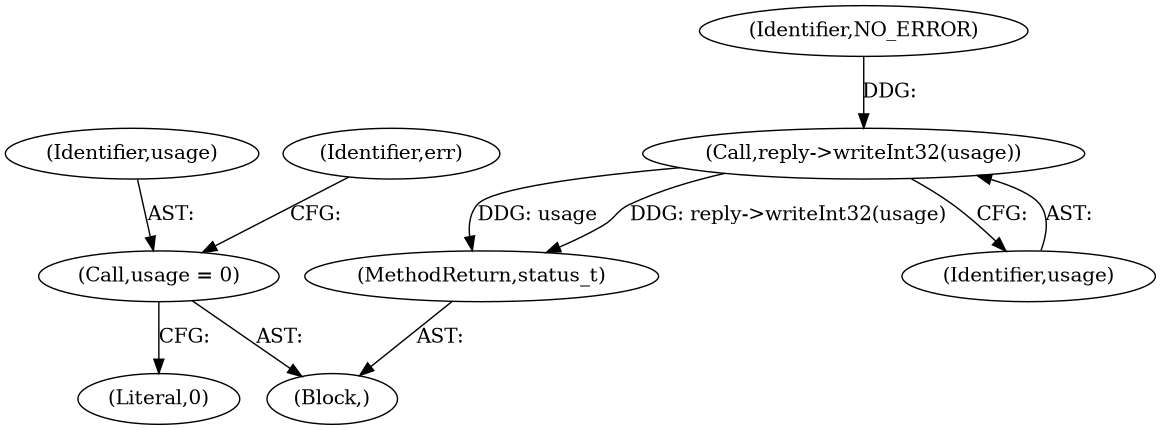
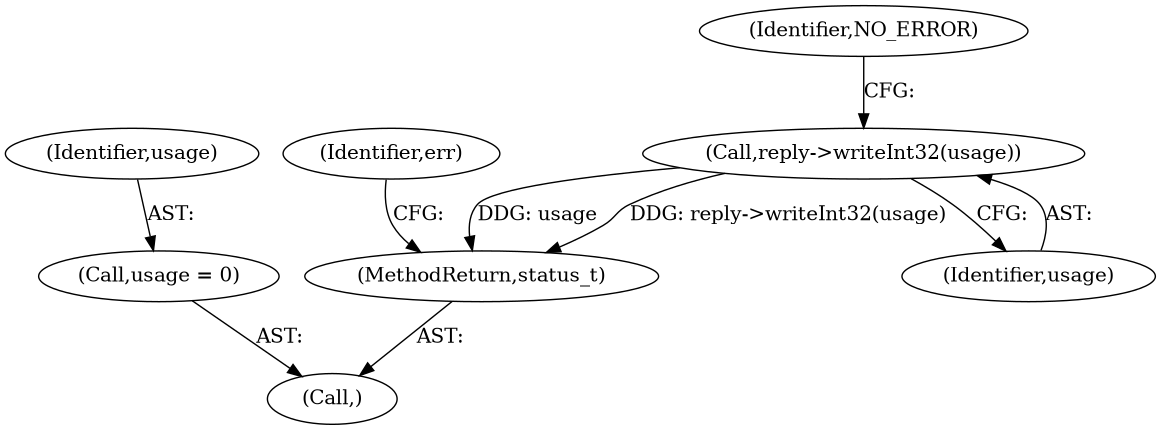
edge "(Identifier,NO_ERROR)" -> "(Call,reply->writeInt32(usage))": label "DDG: " -> "CFG: "
edge "(Identifier,err)" -> "(Call,usage = 0)": now "(Identifier,err)" -> "(MethodReturn,status_t)"
node "(Literal,0)": removed
node "(Block,)": label "(Block,)" -> "(Call,)"
